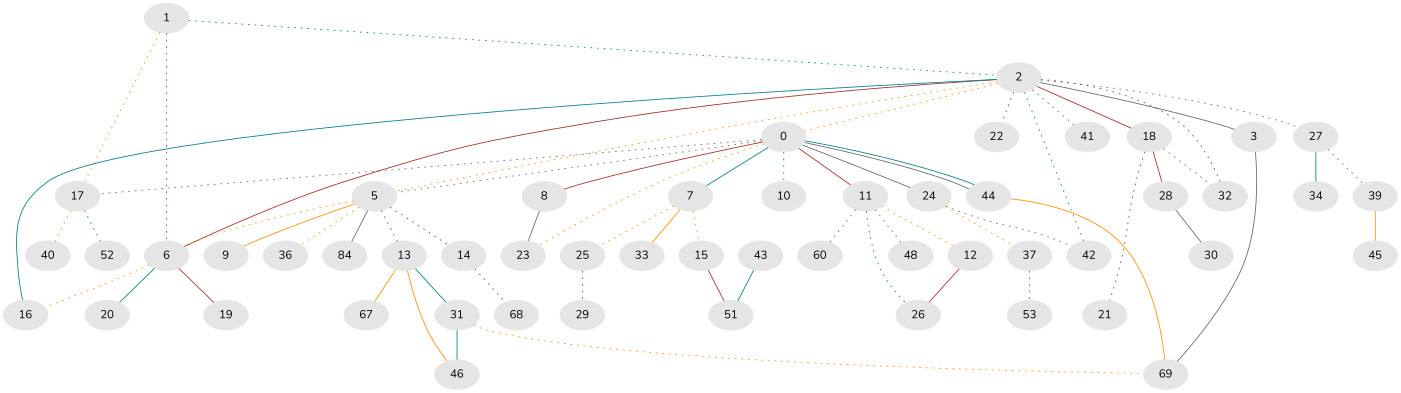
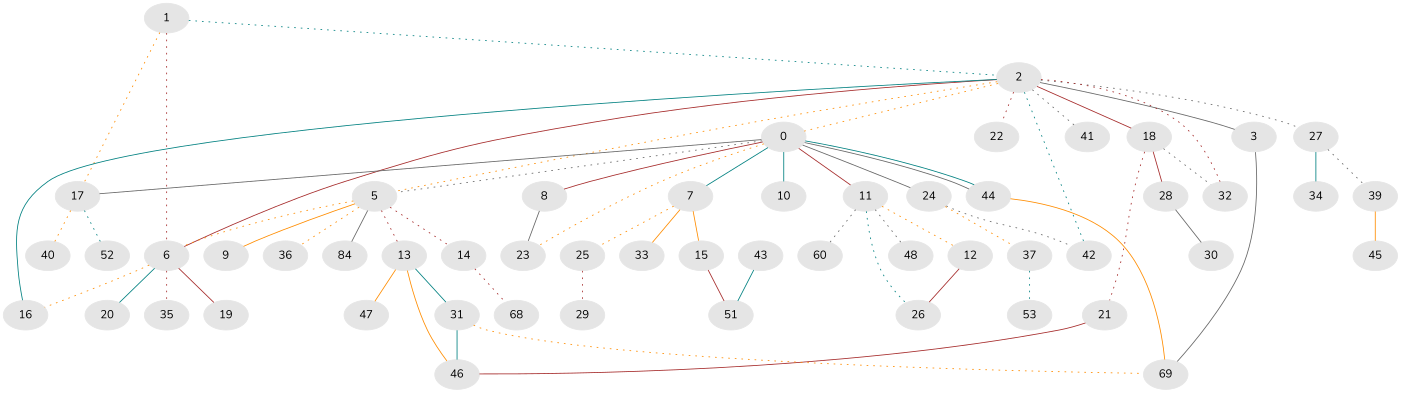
edge "0" -- "17": style dotted -> solid
edge "0" -- "10": style dotted -> solid
edge "7" -- "15": style dotted -> solid
node "35": added
node "67": label "67" -> "47"
edge "21" -- "46": added
